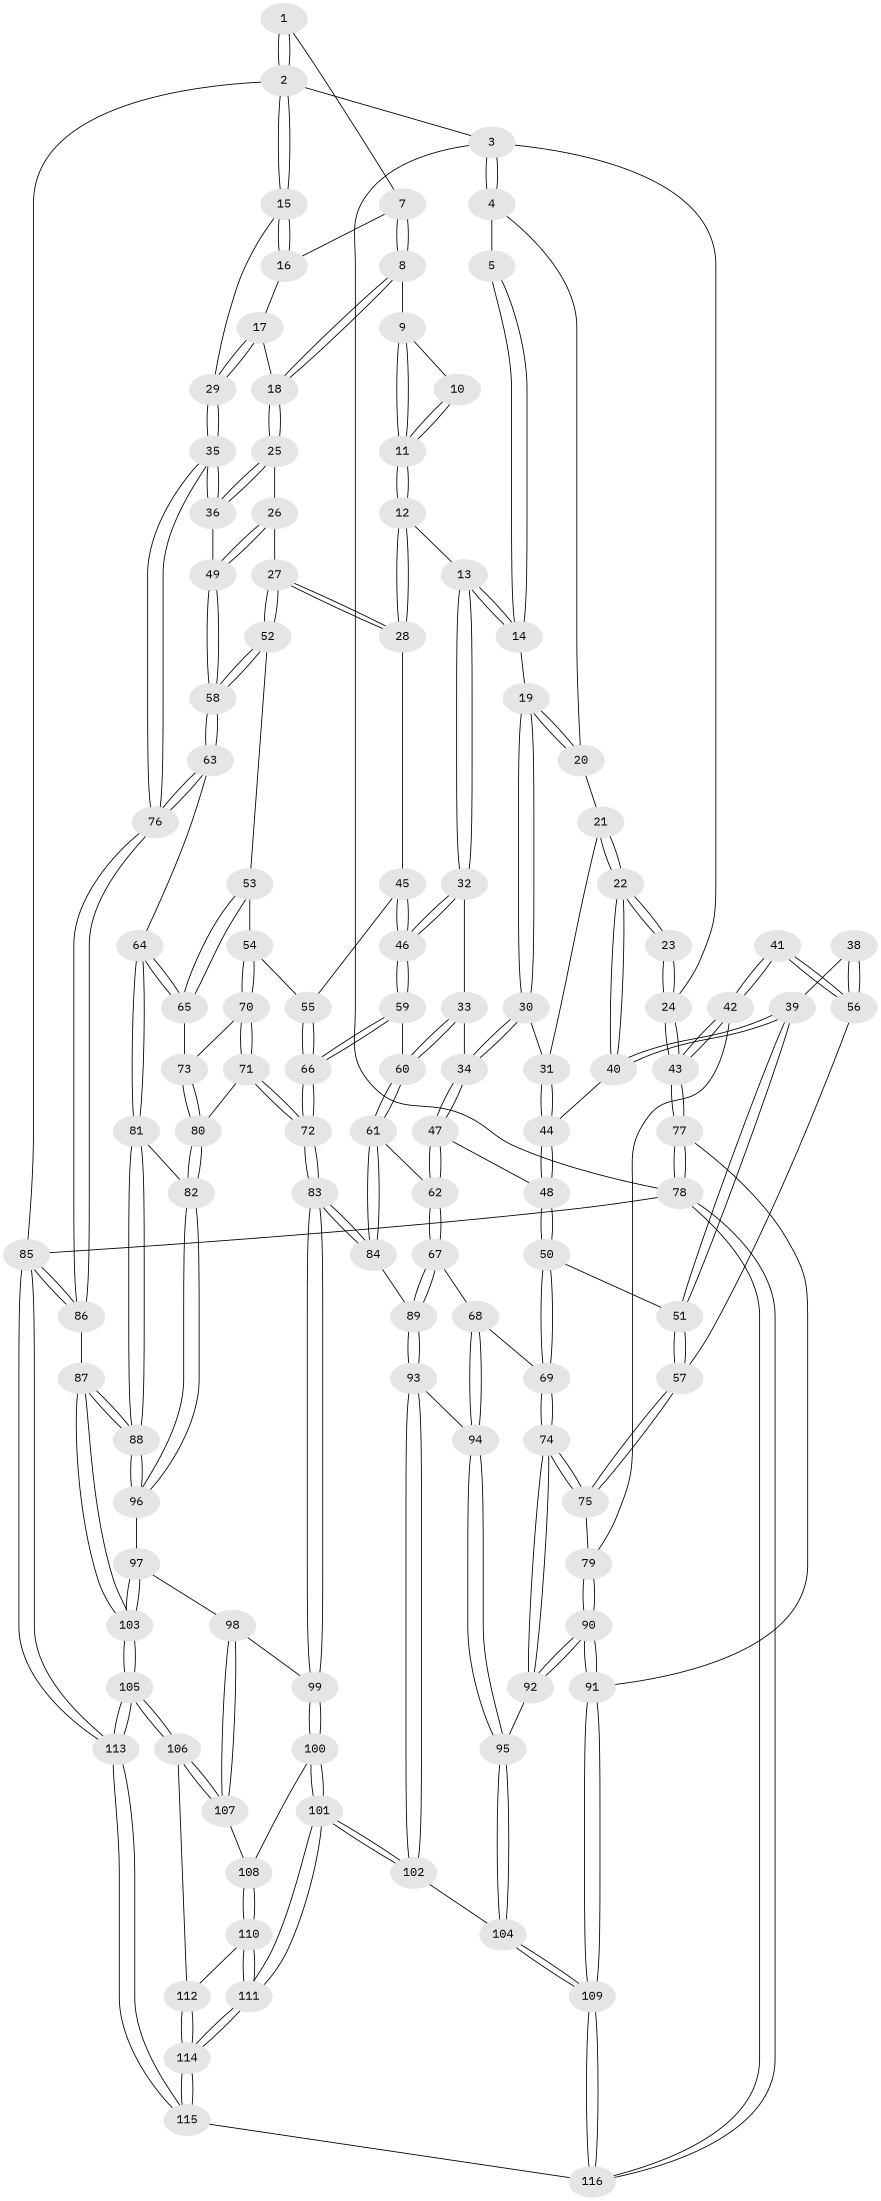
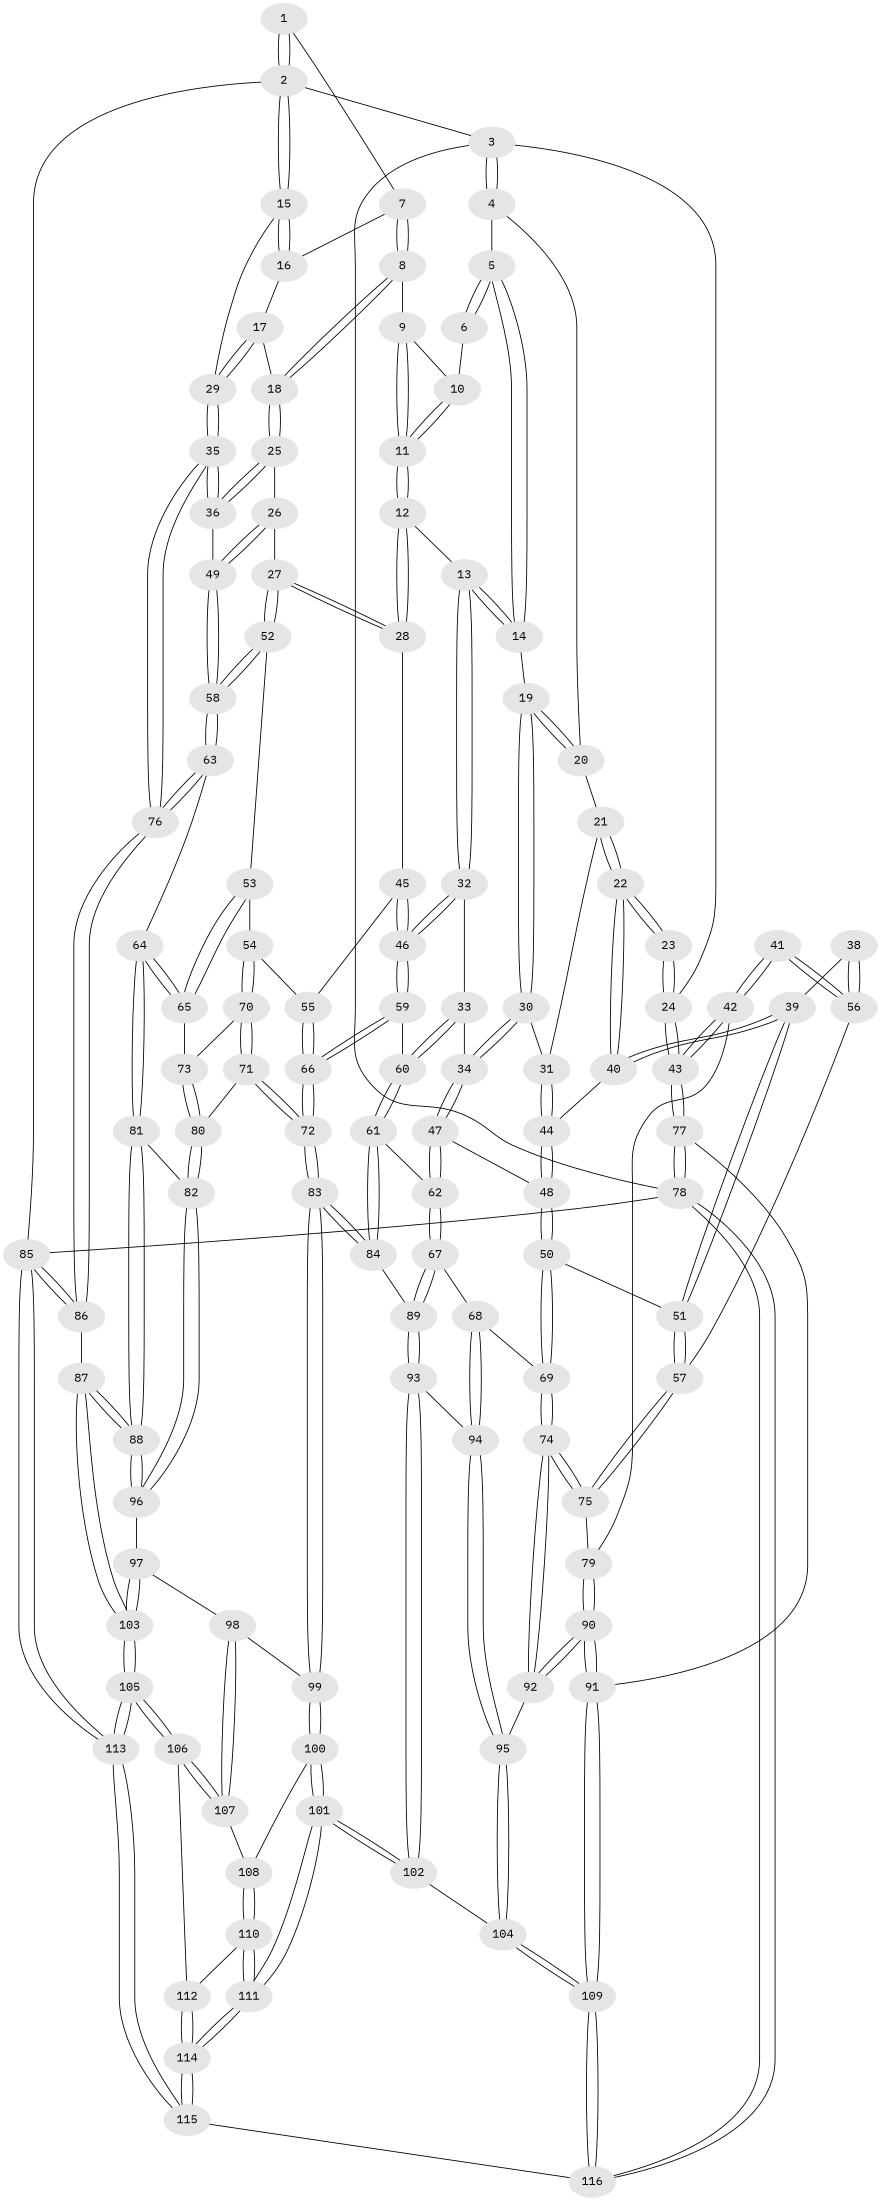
node "6": added
